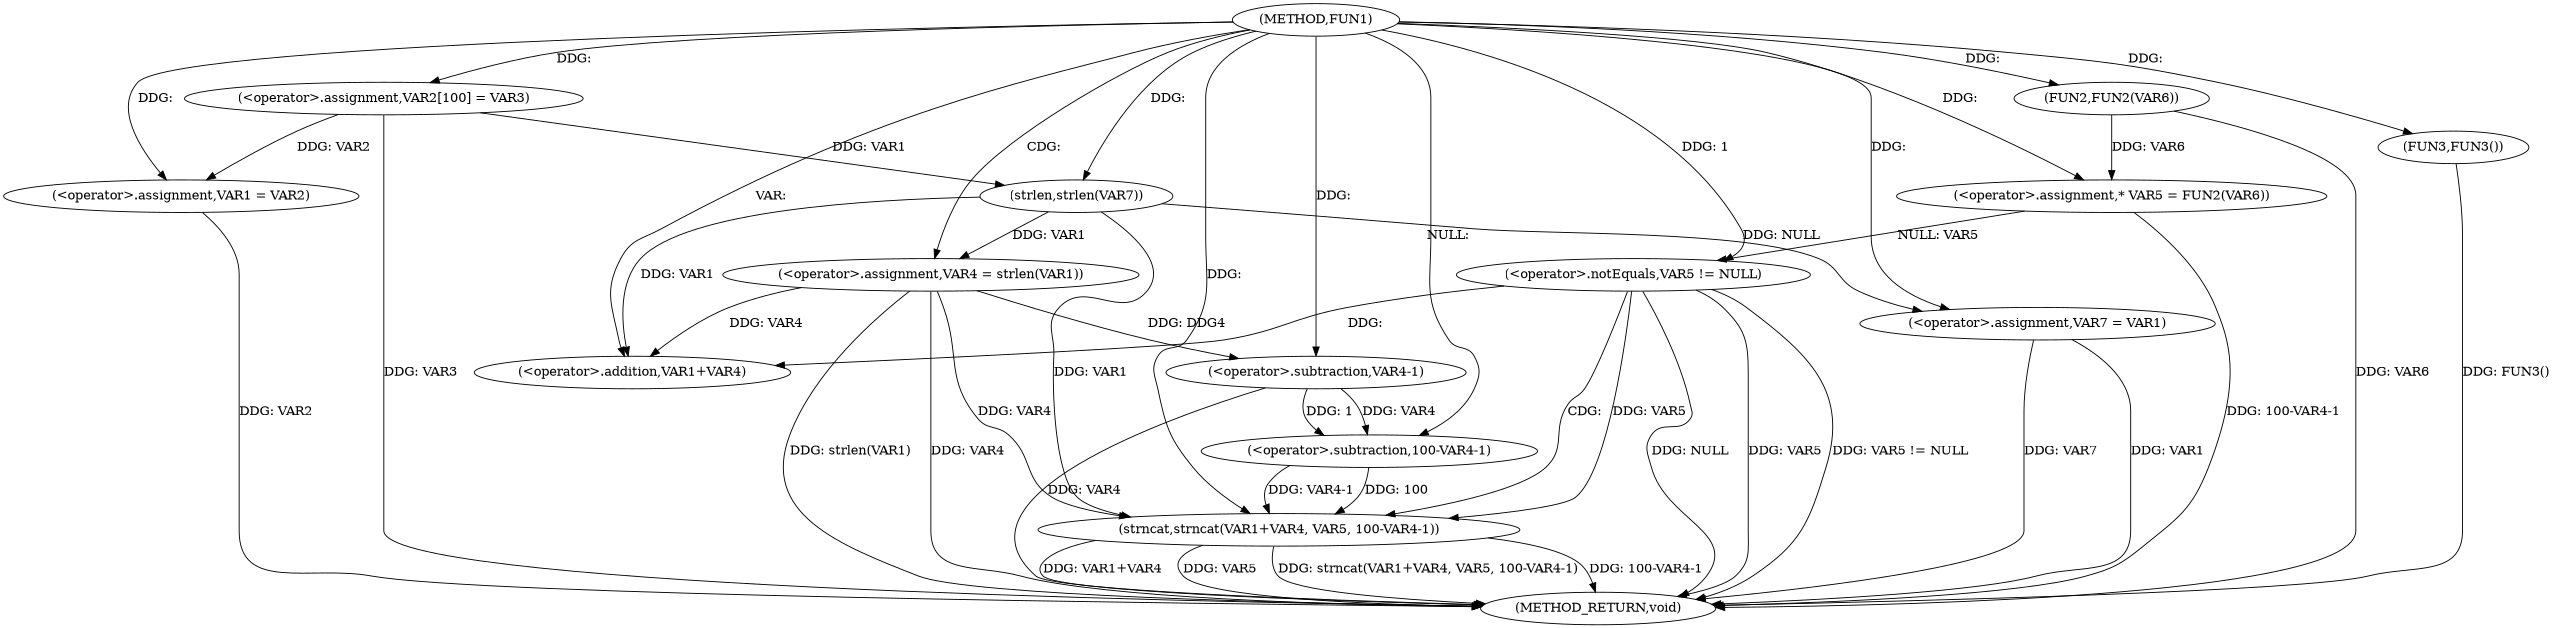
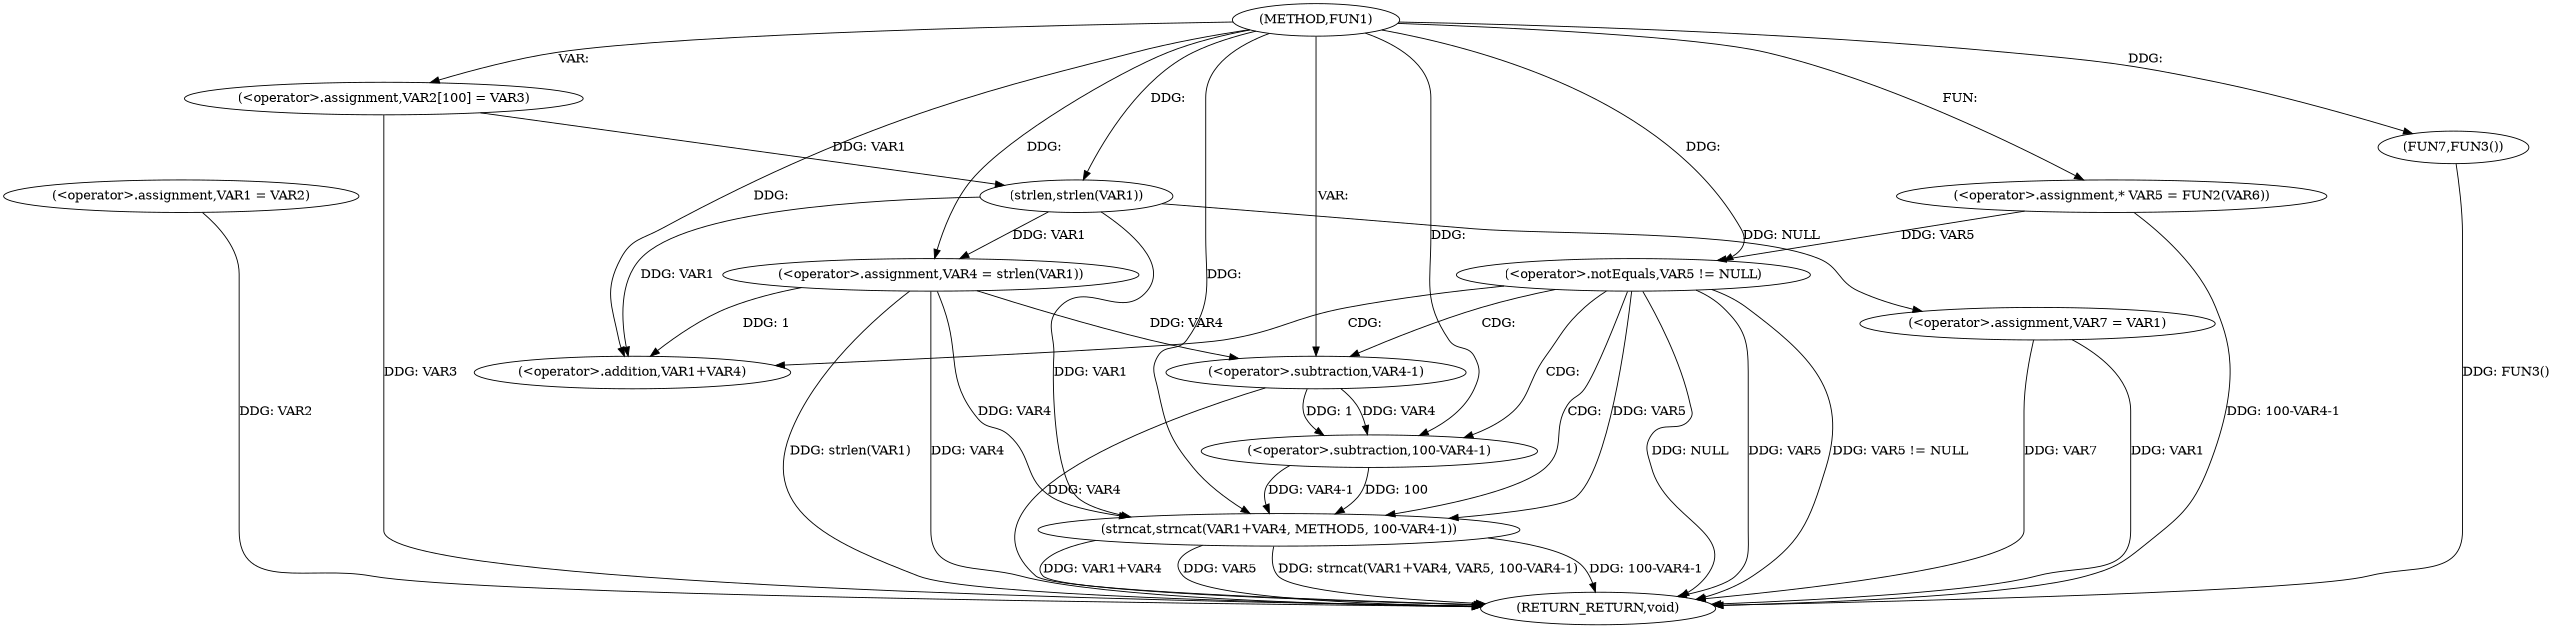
edge "(METHOD,FUN1)" -> "(<operator>.assignment,VAR1 = VAR2)": removed, label "DDG:"
edge "(METHOD,FUN1)" -> "(<operator>.assignment,VAR2[100] = VAR3)": label "DDG: " -> "VAR: "
edge "(METHOD,FUN1)" -> "(<operator>.assignment,VAR7 = VAR1)": removed, label "DDG:"
edge "(METHOD,FUN1)" -> "(<operator>.assignment,* VAR5 = FUN2(VAR6))": label "DDG: " -> "FUN: "
node "(FUN2,FUN2(VAR6))": removed
edge "(<operator>.assignment,VAR2[100] = VAR3)" -> "(<operator>.assignment,VAR1 = VAR2)": removed, label "DDG: VAR2"
edge "(METHOD,FUN1)" -> "(<operator>.assignment,VAR4 = strlen(VAR1))": label "CDG: " -> "DDG: "
edge "(METHOD,FUN1)" -> "(<operator>.notEquals,VAR5 != NULL)": label "DDG: 1" -> "DDG: "
node "(FUN3,FUN3())": label "(FUN3,FUN3())" -> "(FUN7,FUN3())"
edge "(METHOD,FUN1)" -> "(<operator>.addition,VAR1+VAR4)": label "VAR: " -> "DDG: "
node "(strlen,strlen(VAR7))": label "(strlen,strlen(VAR7))" -> "(strlen,strlen(VAR1))"
edge "(METHOD,FUN1)" -> "(<operator>.subtraction,VAR4-1)": label "DDG: " -> "VAR: "
edge "(METHOD,FUN1)" -> "(<operator>.subtraction,100-VAR4-1)": label "NULL: " -> "DDG: "
edge "(<operator>.assignment,* VAR5 = FUN2(VAR6))" -> "(<operator>.notEquals,VAR5 != NULL)": label "NULL: VAR5" -> "DDG: VAR5"
edge "(<operator>.notEquals,VAR5 != NULL)" -> "(<operator>.subtraction,VAR4-1)": added, label "CDG:"
edge "(<operator>.assignment,VAR4 = strlen(VAR1))" -> "(<operator>.addition,VAR1+VAR4)": label "DDG: VAR4" -> "DDG: 1"
edge "(<operator>.assignment,VAR4 = strlen(VAR1))" -> "(<operator>.subtraction,VAR4-1)": label "DDG: DDG4" -> "DDG: VAR4"
edge "(<operator>.notEquals,VAR5 != NULL)" -> "(<operator>.addition,VAR1+VAR4)": label "DDG: " -> "CDG: "
edge "(<operator>.notEquals,VAR5 != NULL)" -> "(<operator>.subtraction,100-VAR4-1)": added, label "CDG:"
node "(strncat,strncat(VAR1+VAR4, VAR5, 100-VAR4-1))": label "(strncat,strncat(VAR1+VAR4, VAR5, 100-VAR4-1))" -> "(strncat,strncat(VAR1+VAR4, METHOD5, 100-VAR4-1))"
node "(METHOD_RETURN,void)": label "(METHOD_RETURN,void)" -> "(RETURN_RETURN,void)"
